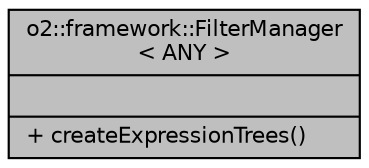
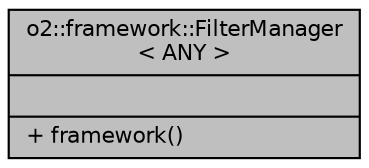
node "o2::framework::FilterManager": text "+ createExpressionTrees()" -> "+ framework()"
